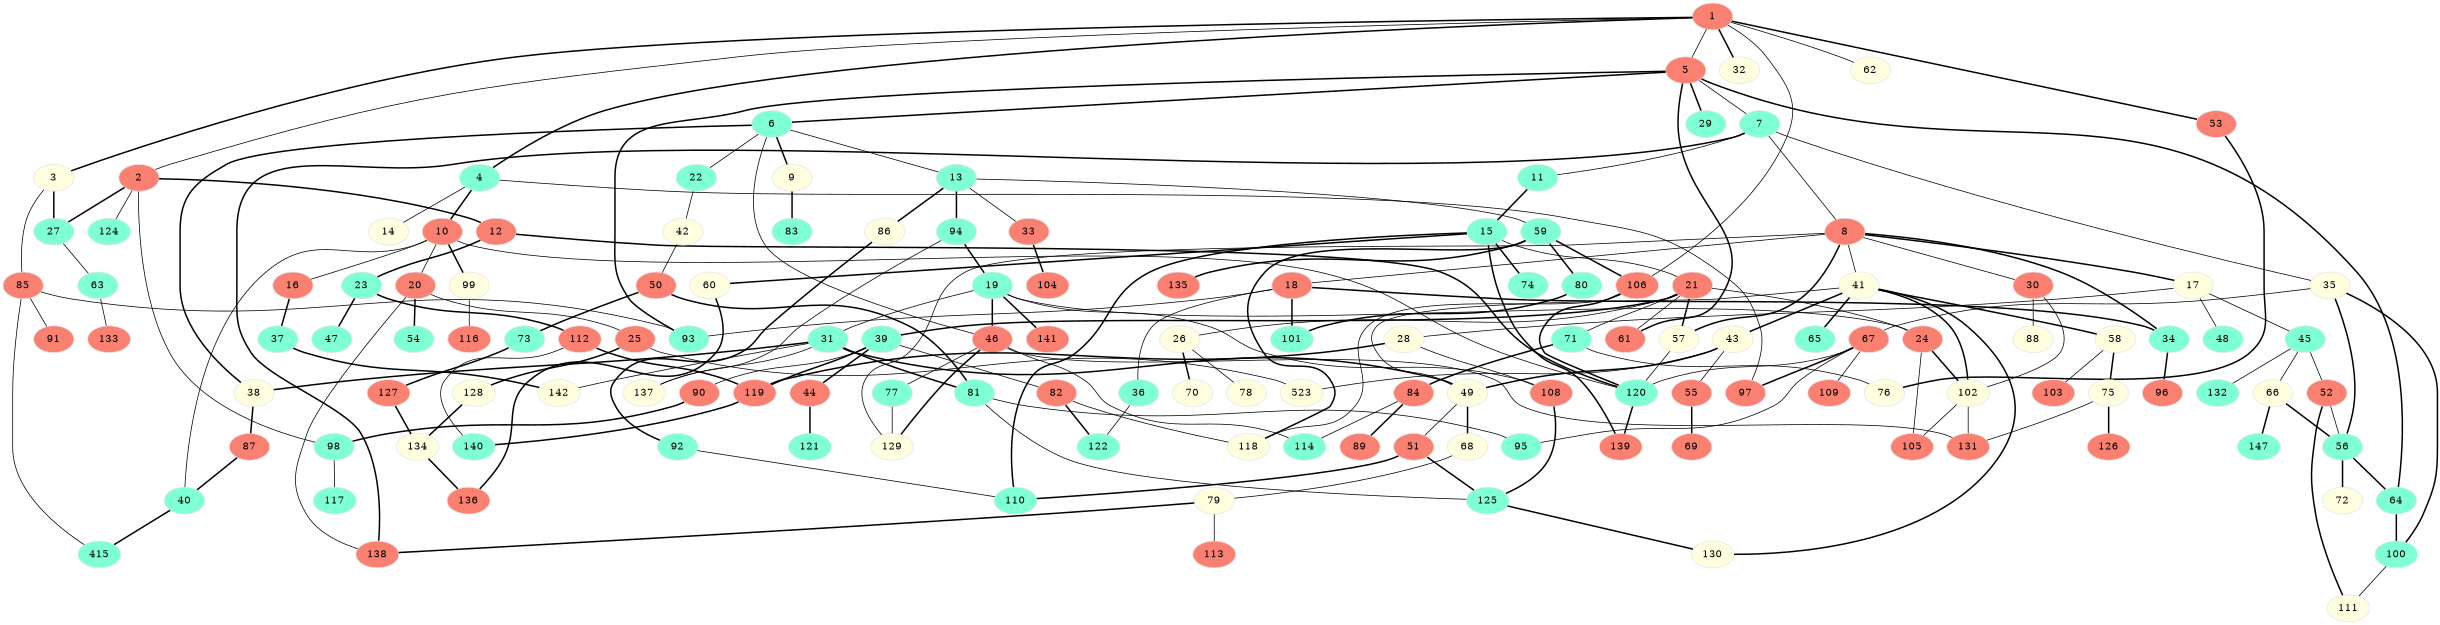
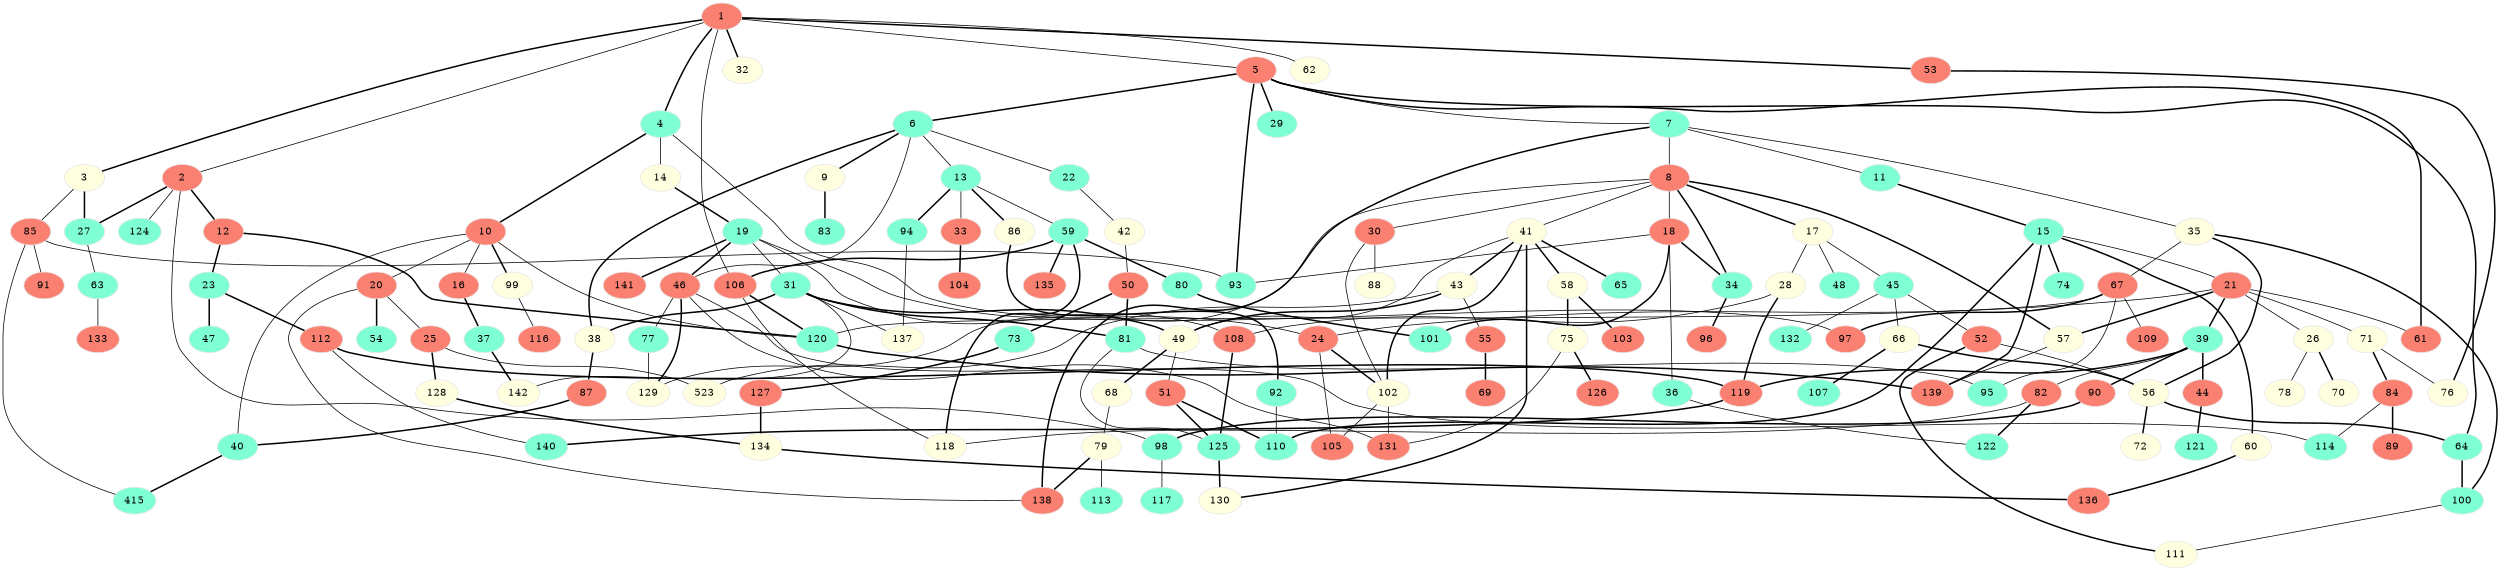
edge "94" -- "19": now "14" -- "19"
node "71": fillcolor aquamarine -> lightyellow
edge "39" -- "90": style solid -> bold
edge "58" -- "103": style solid -> bold
edge "57" -- "120": now "57" -- "139"
node "147": label "147" -> "107"
node "56": fillcolor aquamarine -> lightyellow
node "113": fillcolor salmon -> aquamarine
